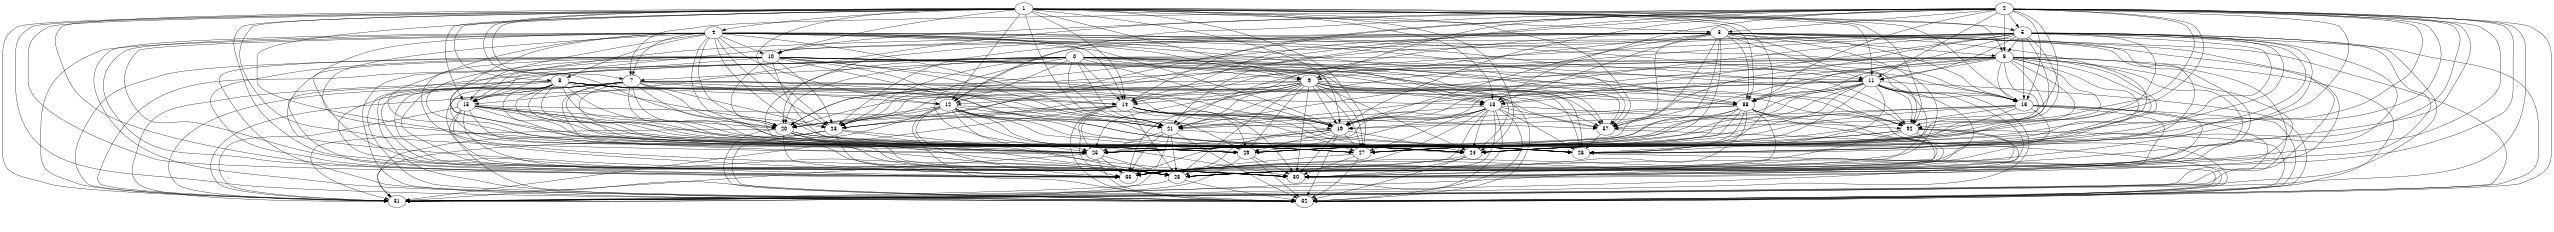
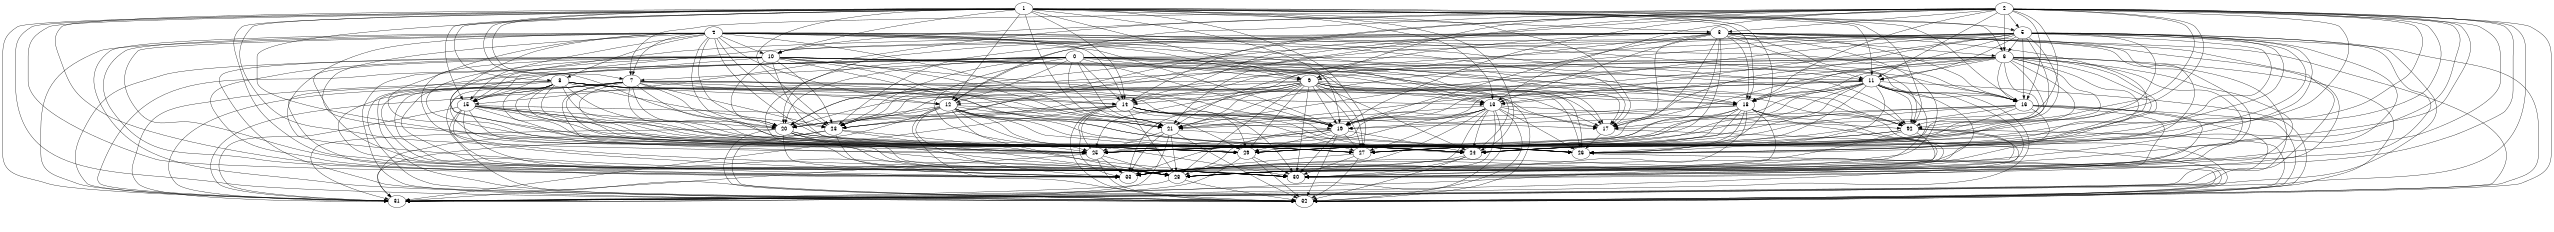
edge "1" -> "4": removed
node "88": label "88" -> "18"
node "57": label "57" -> "17"
